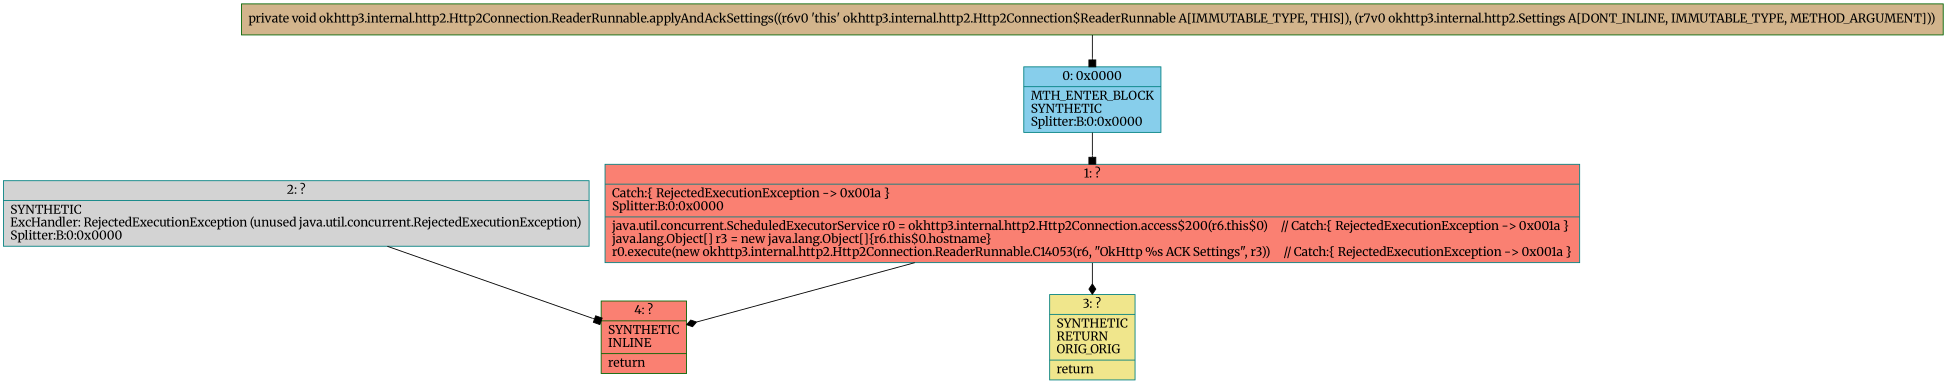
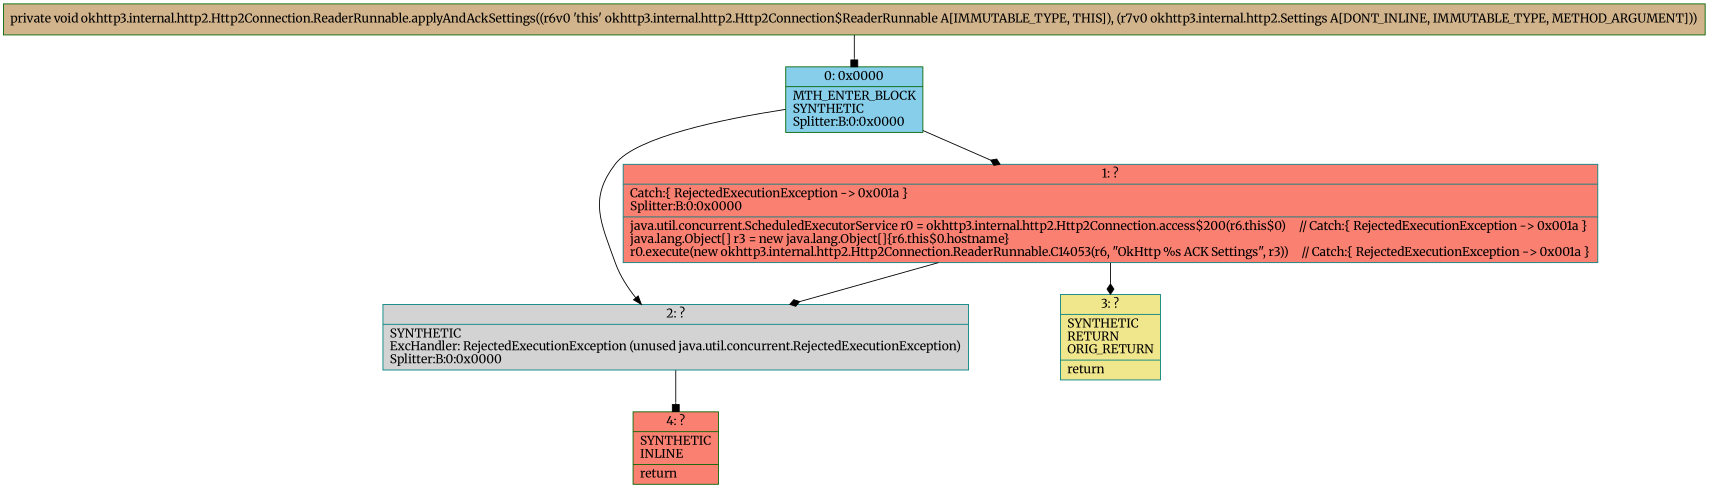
node "0: 0x0000": color teal -> darkgreen
edge "0: 0x0000" -> "1: ?": arrowhead box -> diamond
edge "0: 0x0000" -> "2: ?": added
edge "1: ?" -> "4: ?": now "1: ?" -> "2: ?"
node "3: ?": text "ORIG_ORIG" -> "ORIG_RETURN"
